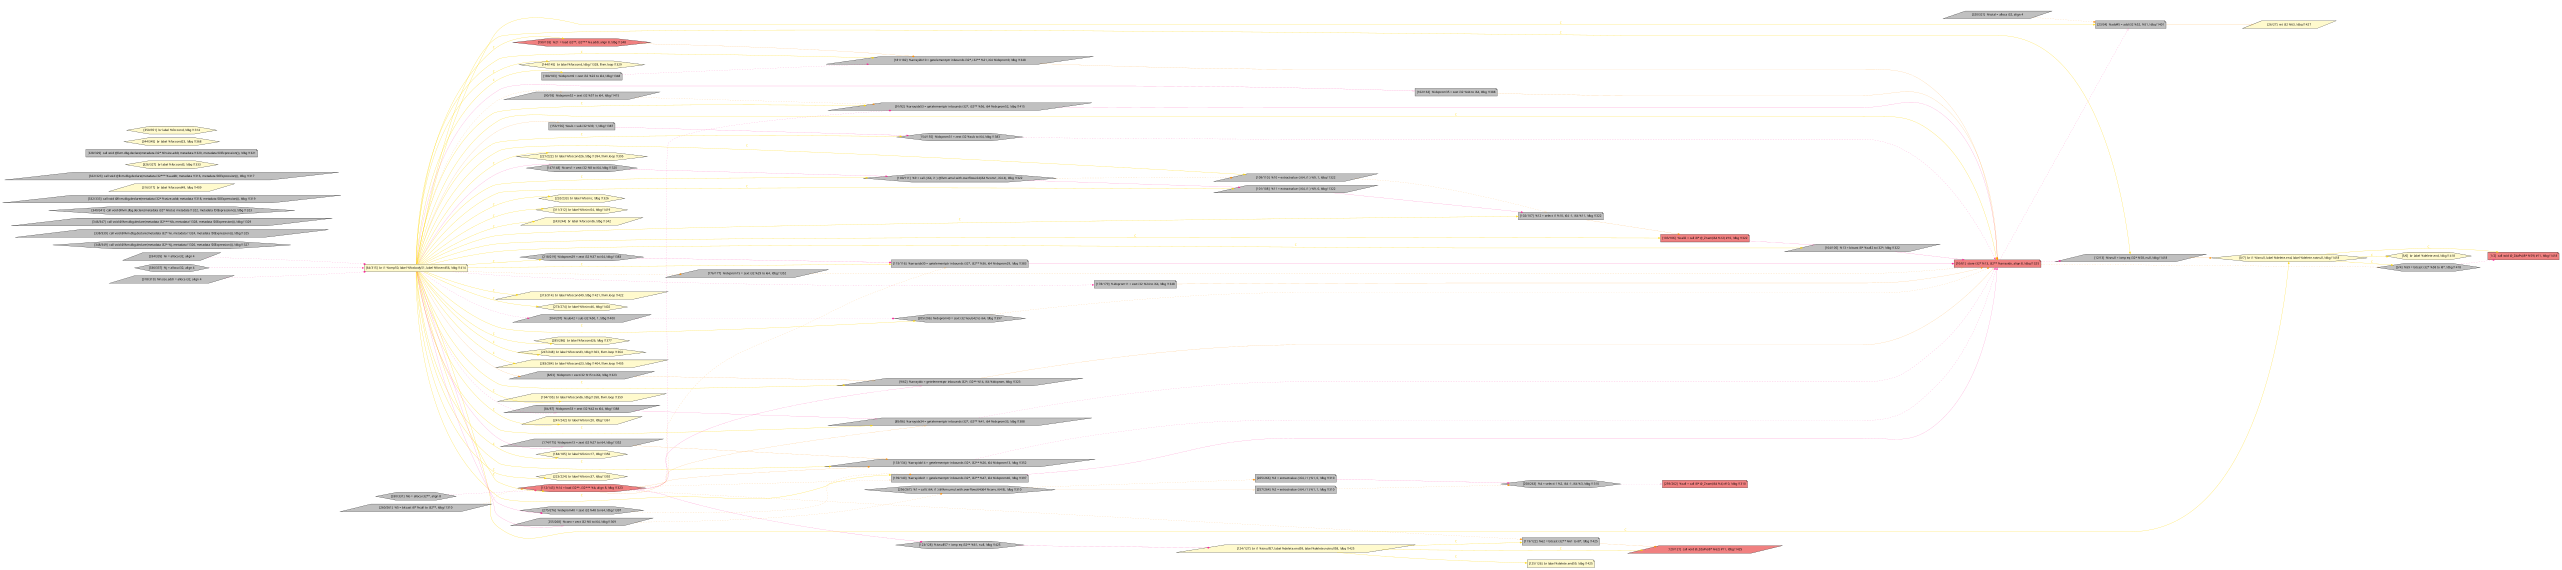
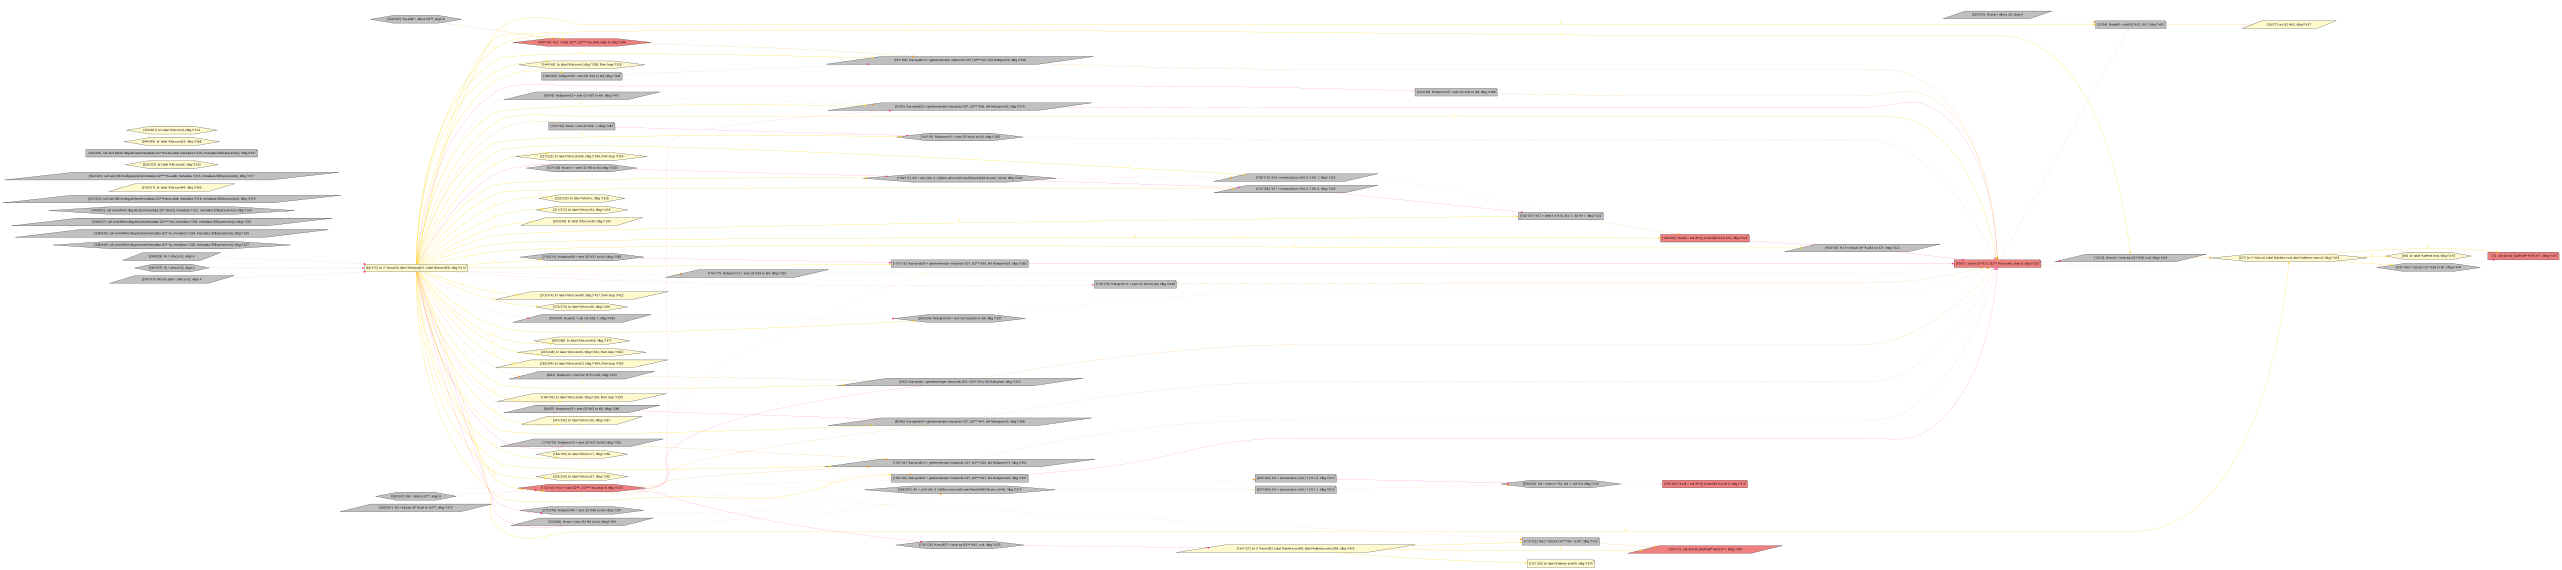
node "[324/325]  %a.addr = alloca i32**, align 8": added
